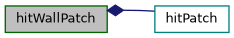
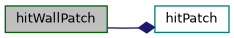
edge "hitPatch" -> "hitWallPatch": reversed
